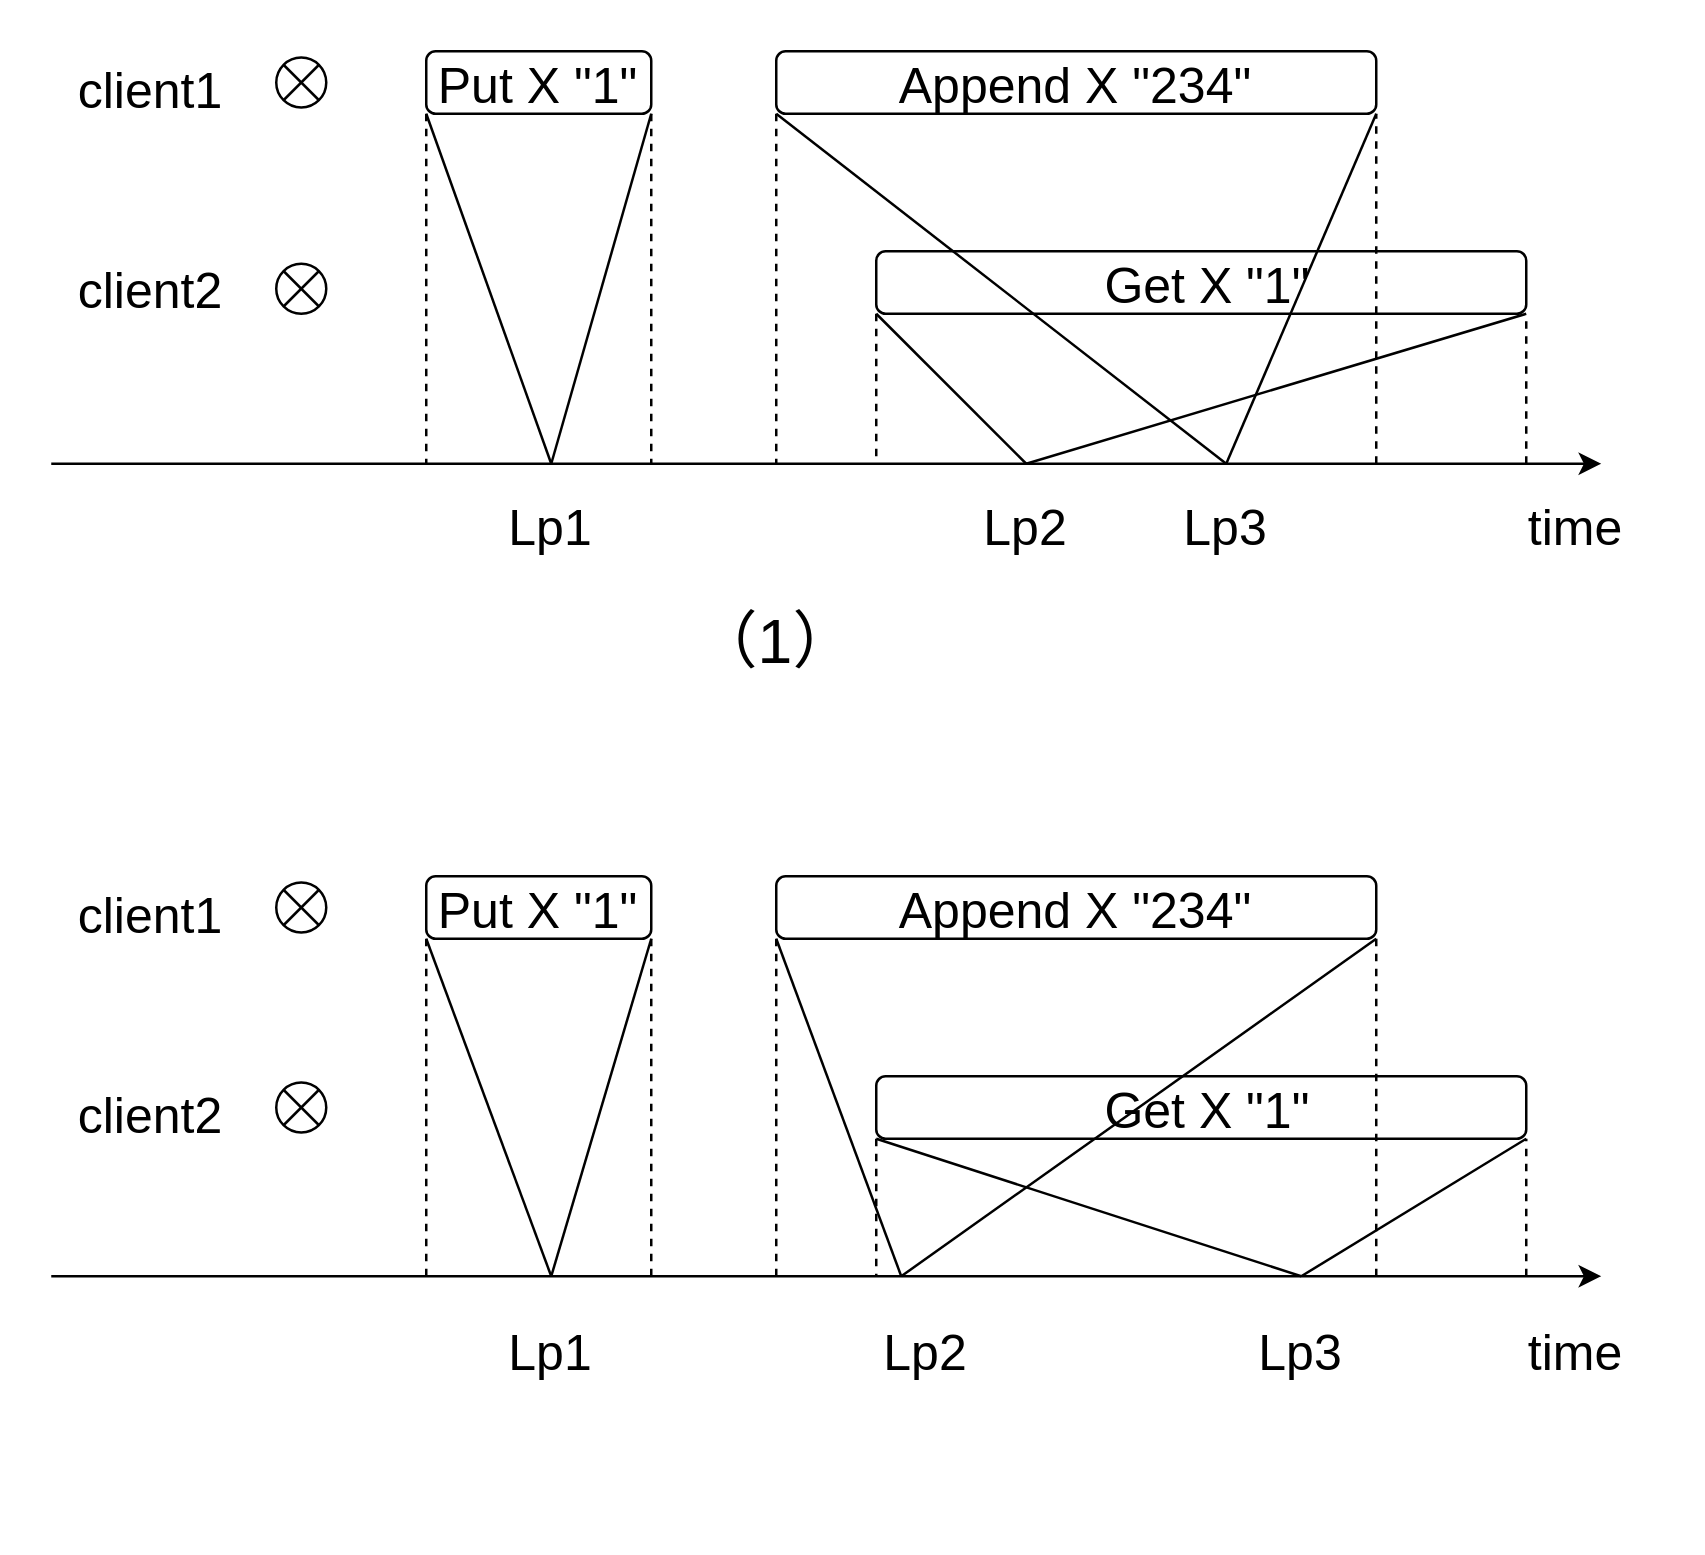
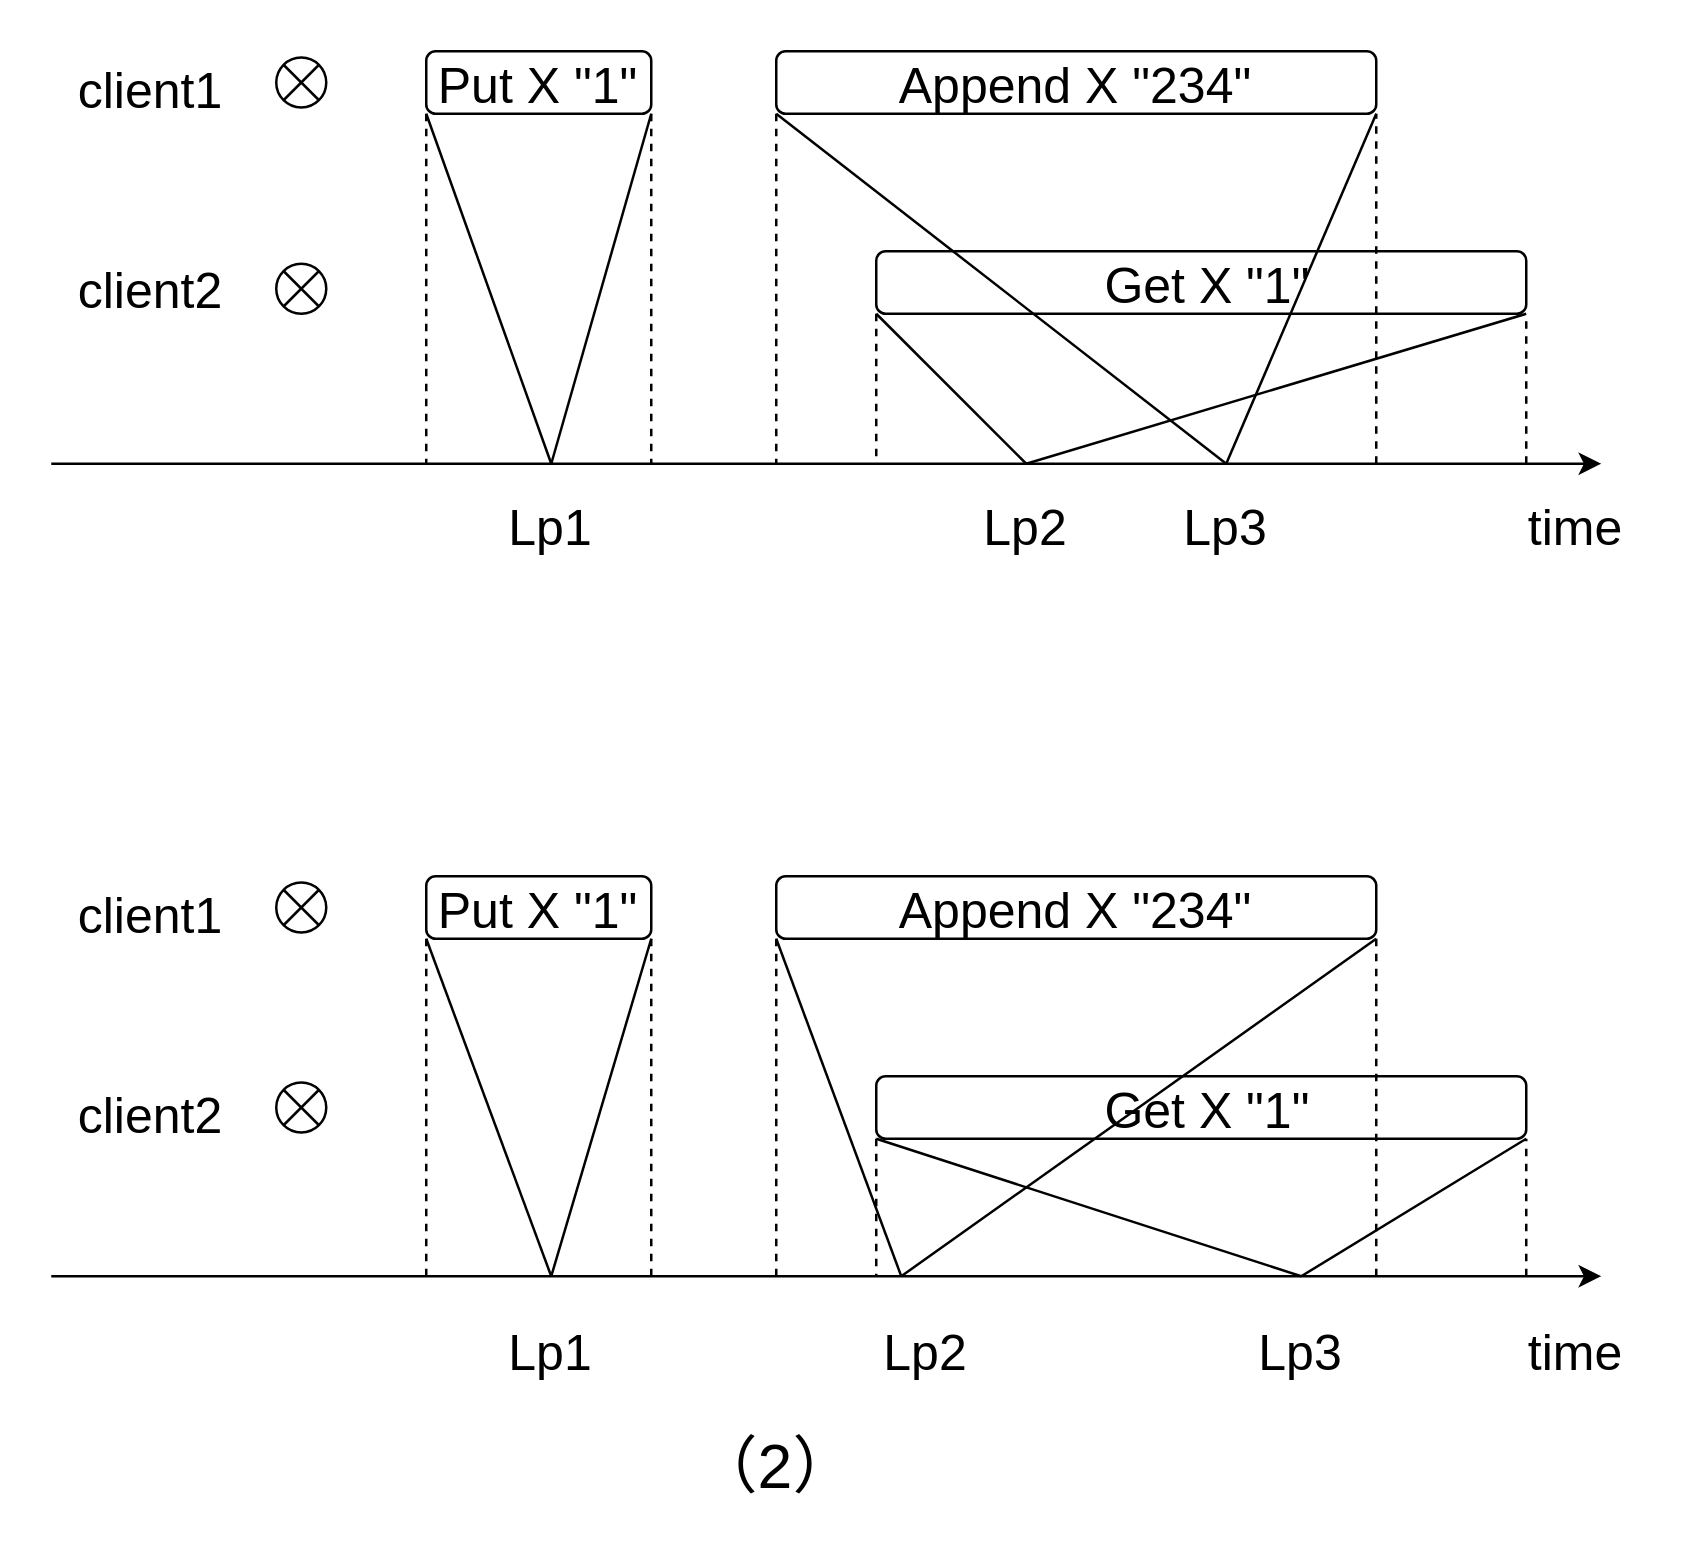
node "（1）": removed
node "（2）": added
